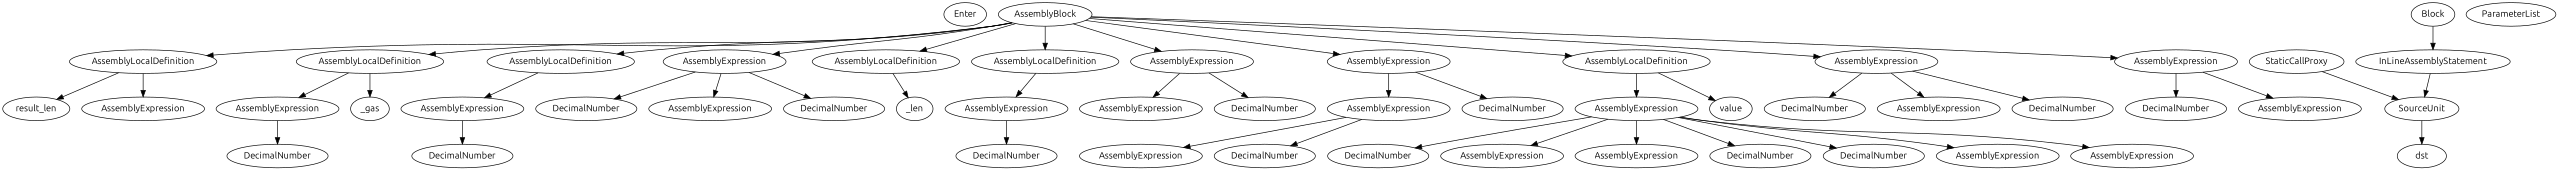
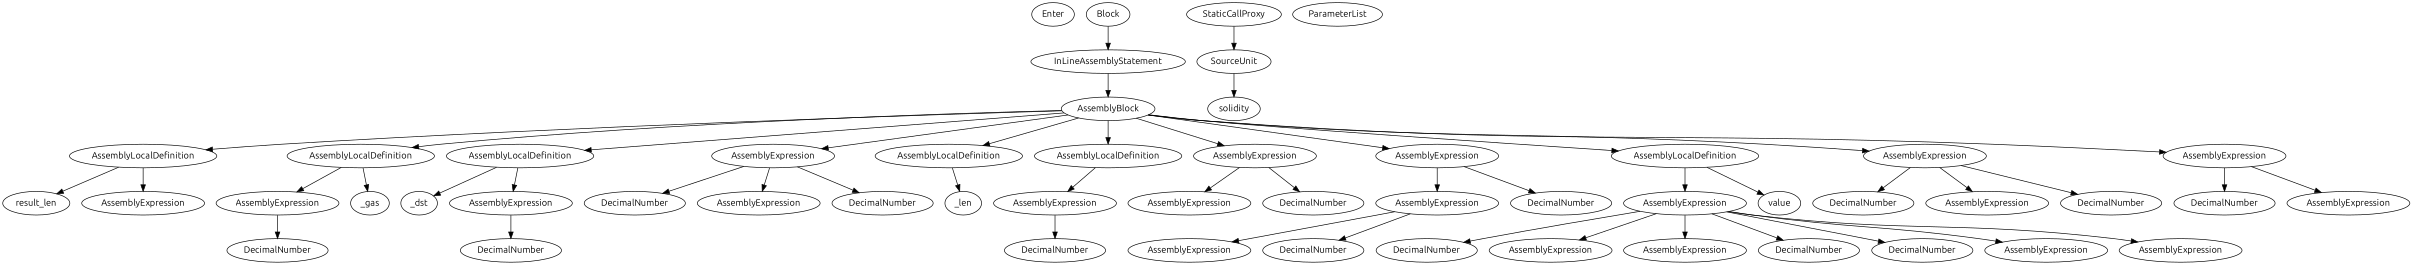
edge "InLineAssemblyStatement" -> "SourceUnit": now "InLineAssemblyStatement" -> "AssemblyBlock"
node "dst": label "dst" -> "solidity"
node "_dst": added
